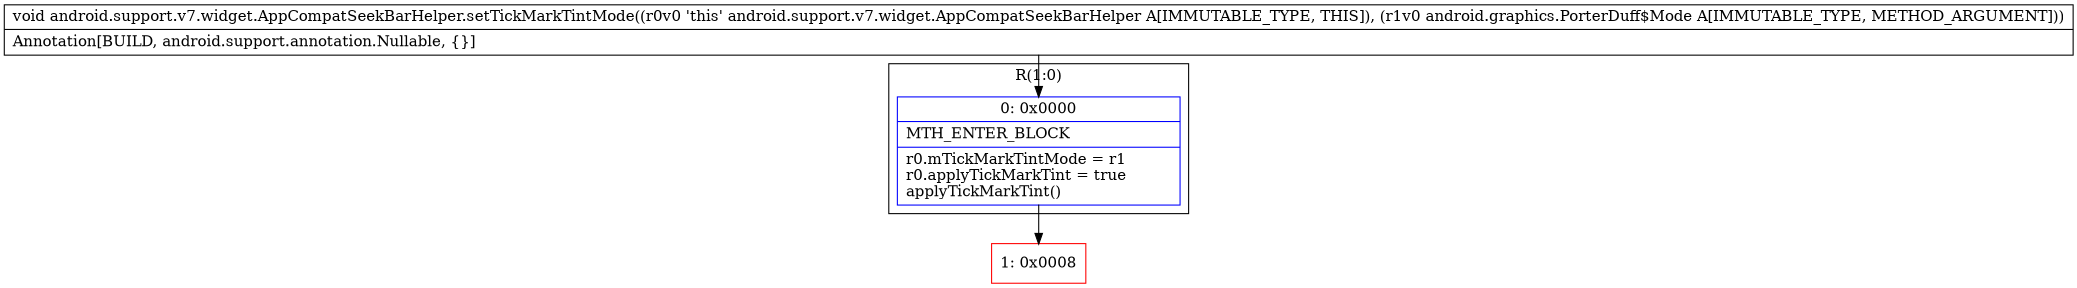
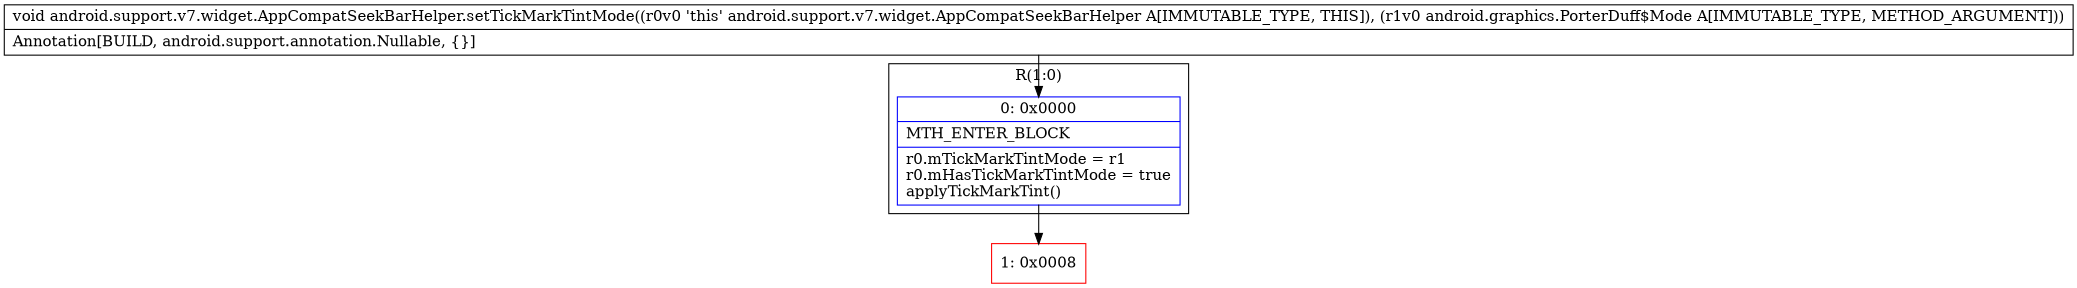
node "0: 0x0000": text "r0.applyTickMarkTint = true" -> "r0.mHasTickMarkTintMode = true"
